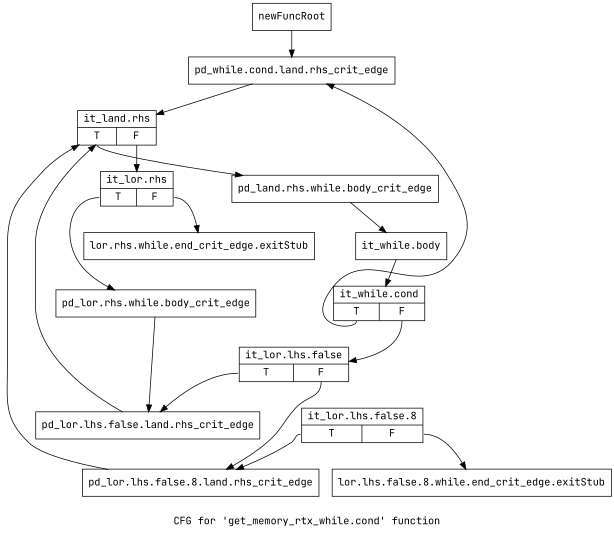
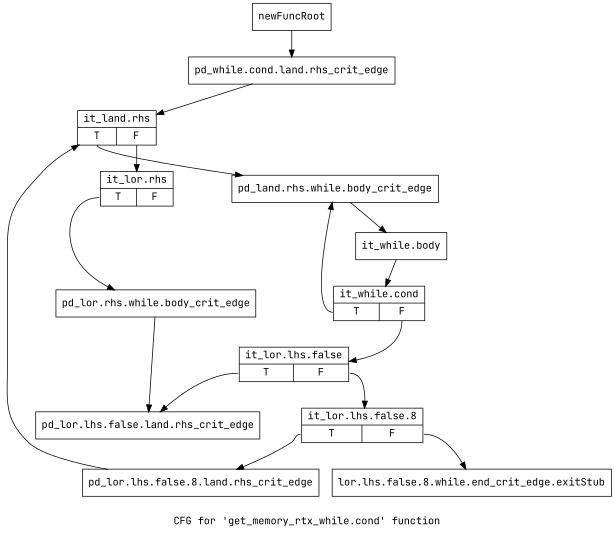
edge "it_while.cond" -> "pd_while.cond.land.rhs_crit_edge": now "it_while.cond" -> "pd_land.rhs.while.body_crit_edge"
node "lor.rhs.while.end_crit_edge.exitStub": removed
edge "pd_lor.lhs.false.land.rhs_crit_edge" -> "it_land.rhs": removed
edge "it_lor.lhs.false" -> "pd_lor.lhs.false.8.land.rhs_crit_edge": now "it_lor.lhs.false" -> "it_lor.lhs.false.8"
